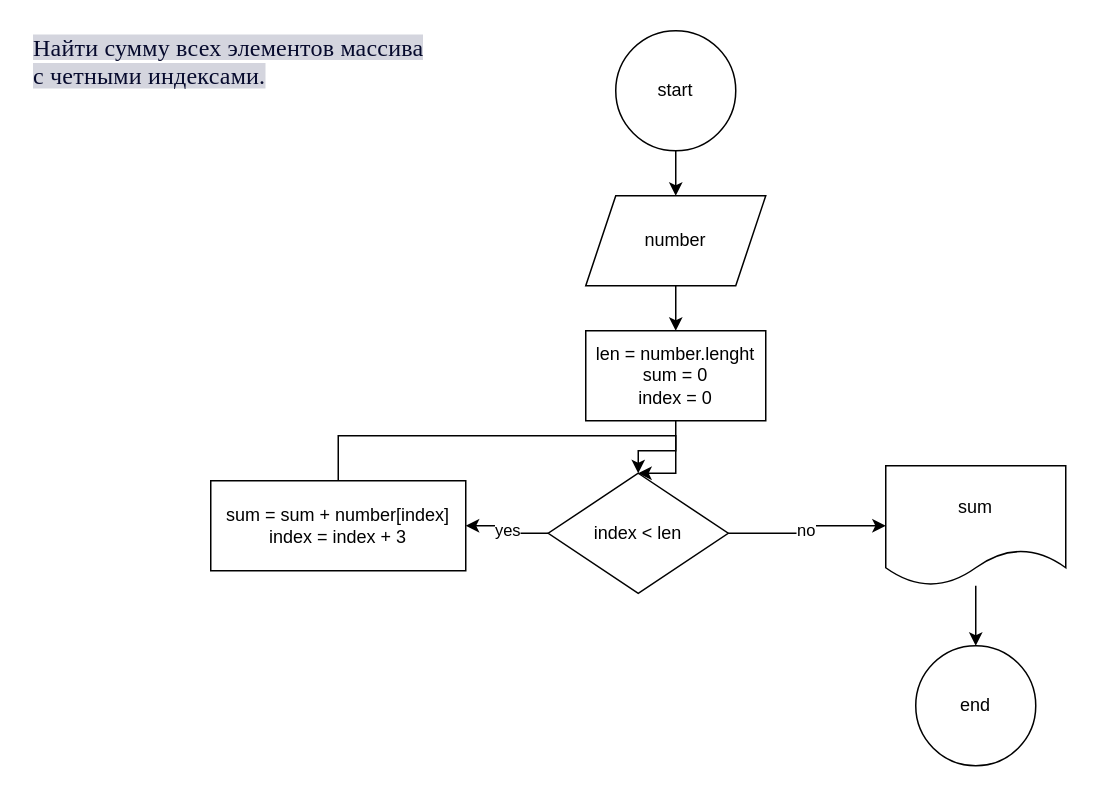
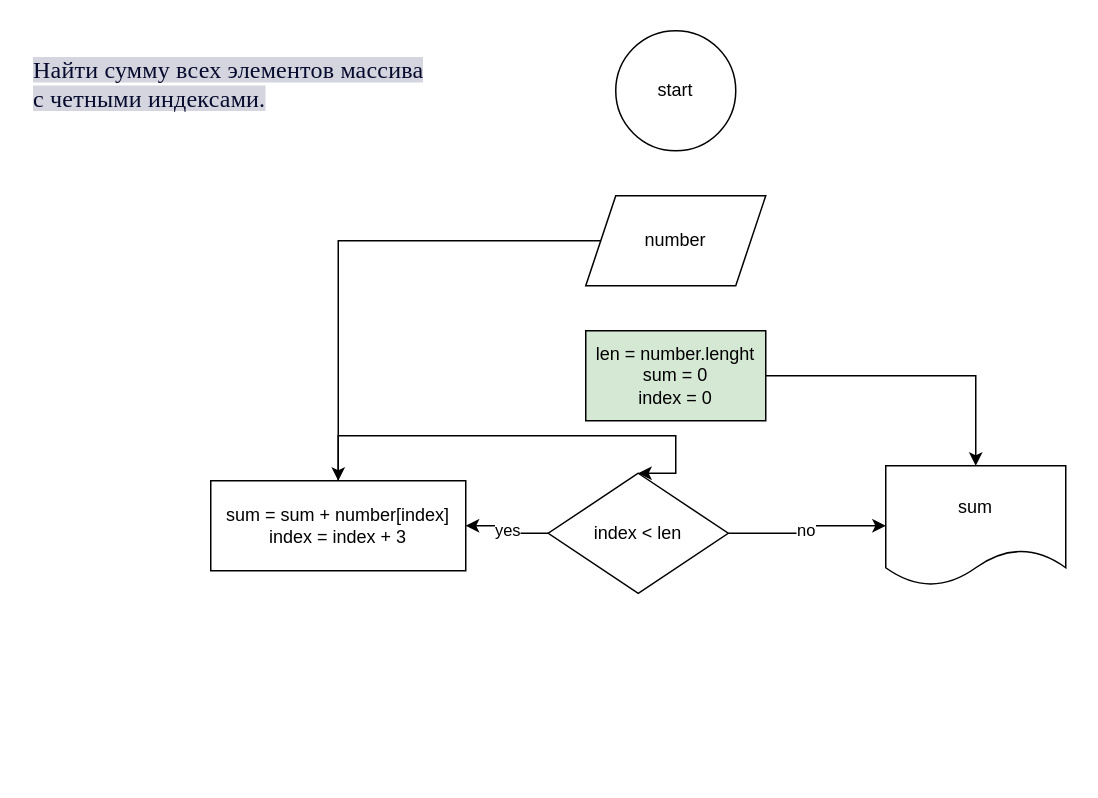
node "Найти сумму всех элементов массива с четными индексами.": moved (248, 68) -> (248, 91)
edge "start" -> "number": removed
edge "number" -> "len = number.lenght sum = 0 index = 0": now "number" -> "sum = sum + number[index] index = index + 3"
node "len = number.lenght sum = 0 index = 0": fillcolor #ffffff -> #d5e8d4
edge "len = number.lenght sum = 0 index = 0" -> "index < len": now "len = number.lenght sum = 0 index = 0" -> "sum"
edge "sum" -> "end": removed
node "end": removed
